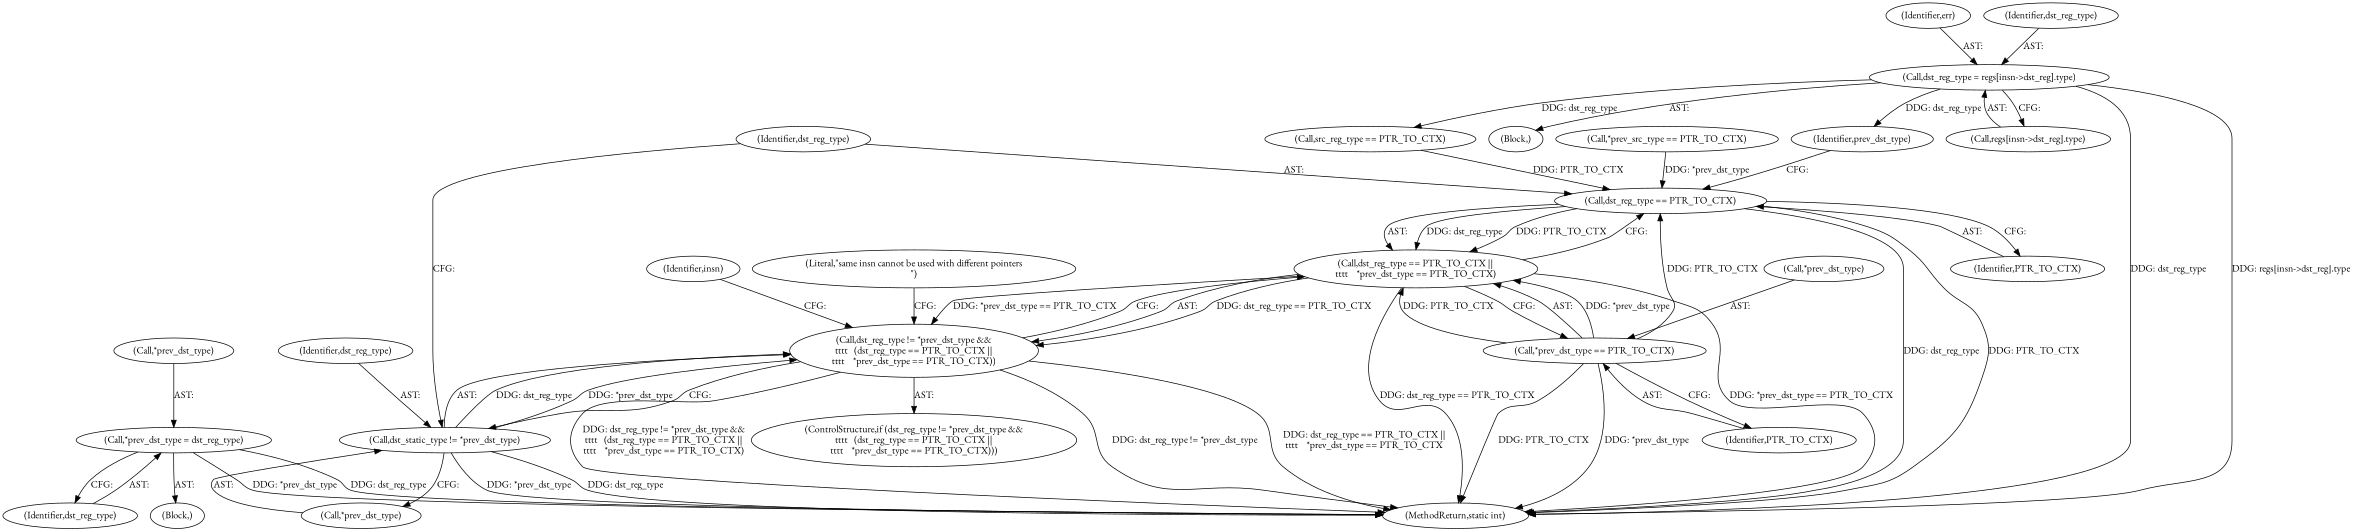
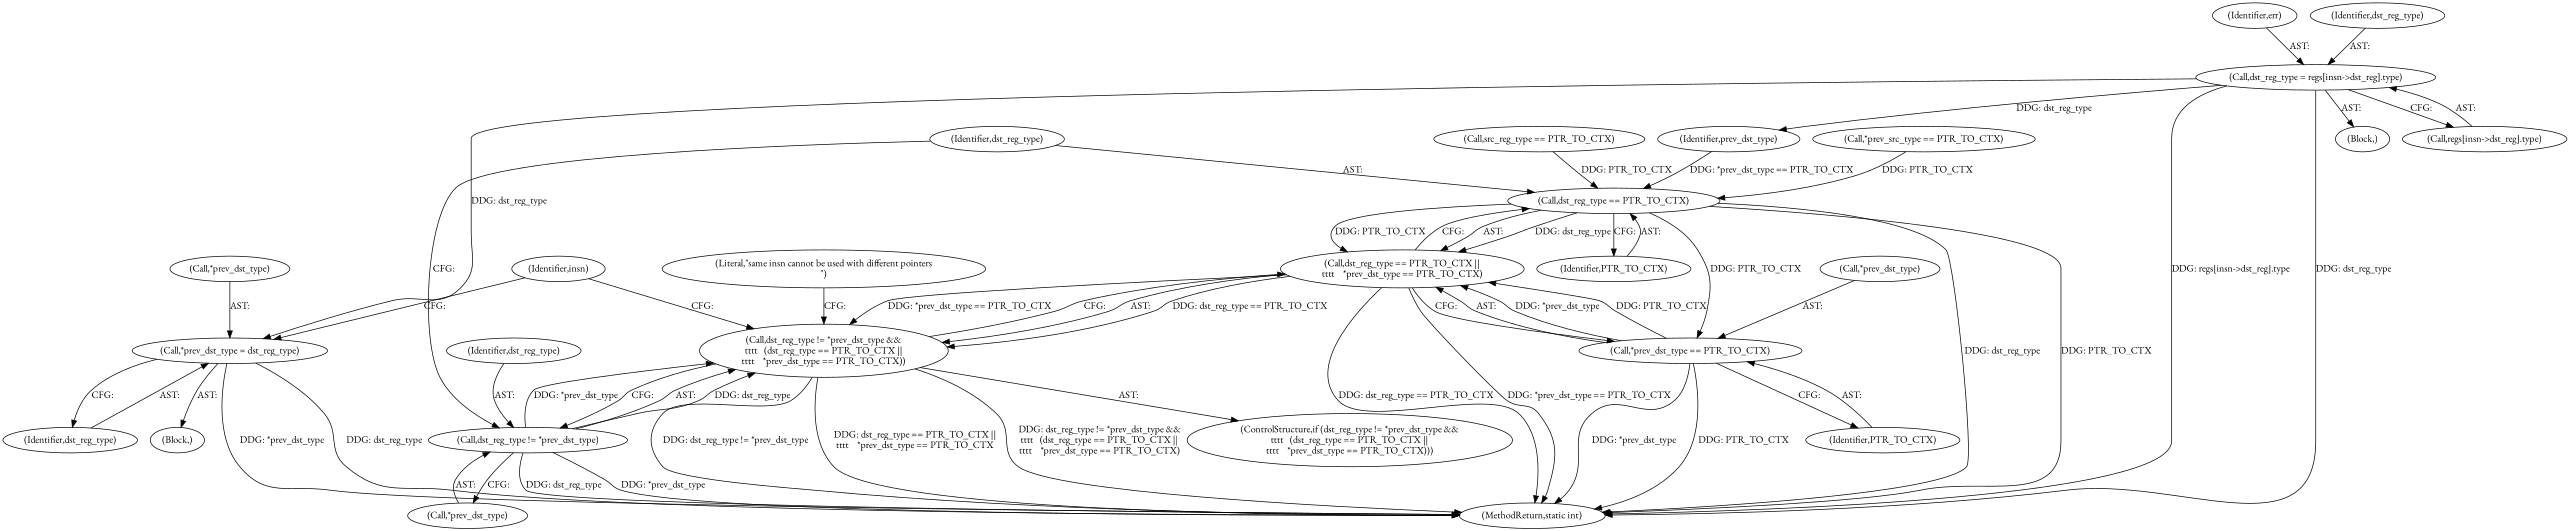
edge "(Call,dst_reg_type = regs[insn->dst_reg].type)" -> "(Call,src_reg_type == PTR_TO_CTX)": now "(Call,dst_reg_type = regs[insn->dst_reg].type)" -> "(Call,*prev_dst_type = dst_reg_type)"
edge "(Call,*prev_src_type == PTR_TO_CTX)" -> "(Call,dst_reg_type == PTR_TO_CTX)": label "DDG: *prev_dst_type" -> "DDG: PTR_TO_CTX"
edge "(Identifier,prev_dst_type)" -> "(Call,dst_reg_type == PTR_TO_CTX)": label "CFG: " -> "DDG: *prev_dst_type == PTR_TO_CTX"
edge "(Call,*prev_dst_type == PTR_TO_CTX)" -> "(Call,dst_reg_type == PTR_TO_CTX)": reversed
edge "(Identifier,insn)" -> "(Call,*prev_dst_type = dst_reg_type)": added, label "CFG:"
node "(Call,dst_static_type != *prev_dst_type)": label "(Call,dst_static_type != *prev_dst_type)" -> "(Call,dst_reg_type != *prev_dst_type)"
